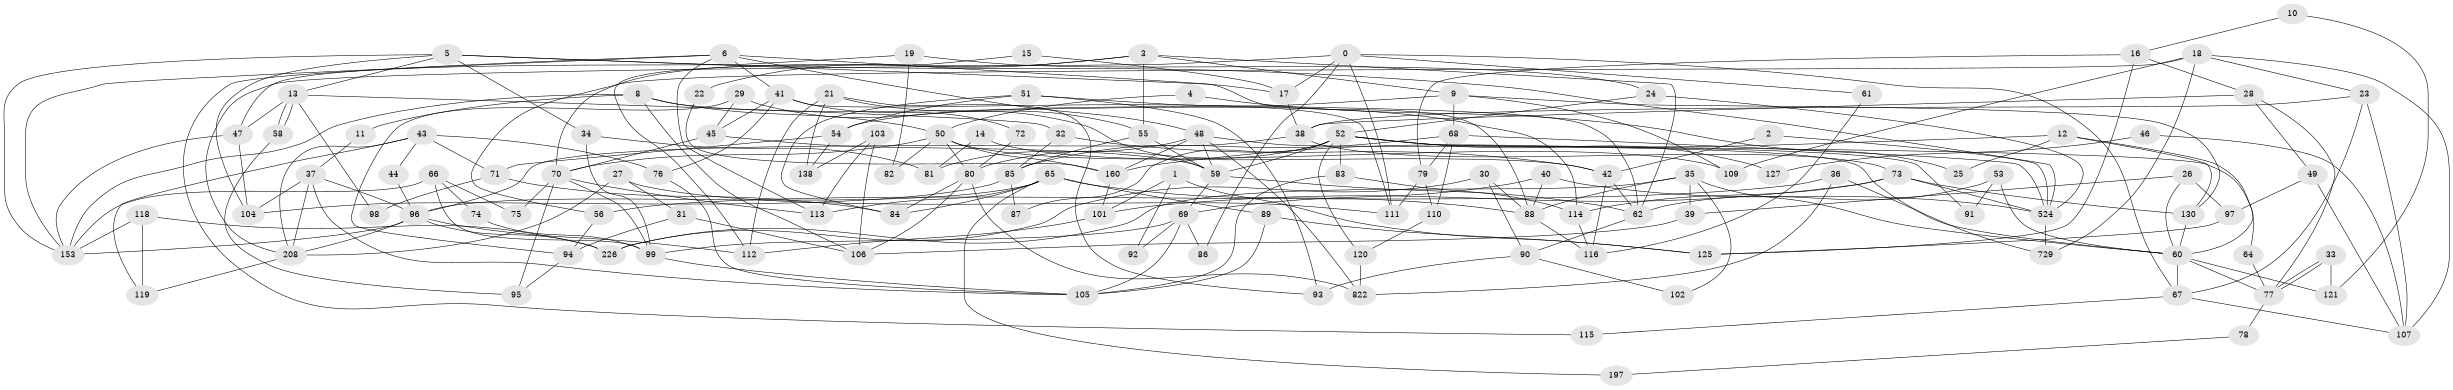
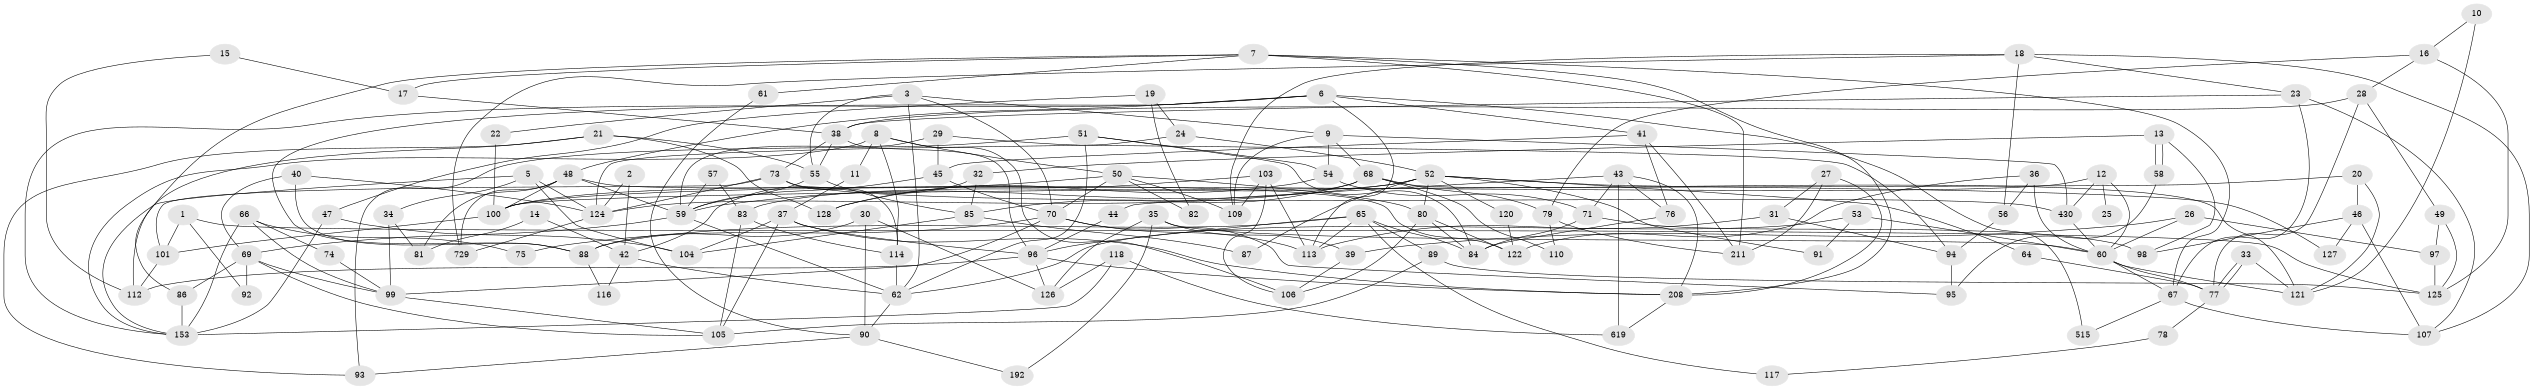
node "0": label "0" -> "7"
edge "5" -- "17": removed
edge "5" -- "13": removed
node "4": removed
edge "13" -- "47": removed
node "72": removed
edge "38" -- "55": added
node "57": added
node "138": label "138" -> "128"
node "160": label "160" -> "100"
node "20": added
edge "68" -- "121": added
edge "35" -- "88": removed
edge "103" -- "109": added
edge "61" -- "116": now "61" -- "90"
node "111": label "111" -> "211"
node "524": label "524" -> "124"
node "130": label "130" -> "430"
edge "31" -- "106": now "31" -- "113"
edge "110" -- "120": removed
edge "46" -- "98": added
edge "114" -- "116": now "114" -- "62"
edge "96" -- "153": now "86" -- "153"
node "226": label "226" -> "126"
edge "49" -- "107": now "49" -- "125"
edge "76" -- "105": now "76" -- "84"
node "119": label "119" -> "619"
node "822": label "822" -> "122"
node "102": label "102" -> "192"
node "115": label "115" -> "515"
node "197": label "197" -> "117"
